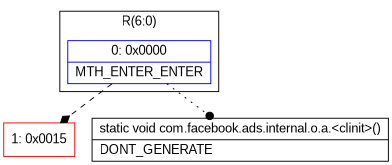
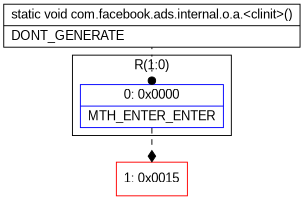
cluster "R(6:0)": label "R(6:0)" -> "R(1:0)"
edge "0: 0x0000" -> "static void com.facebook.ads.internal.o.a.<clinit>()": reversed
